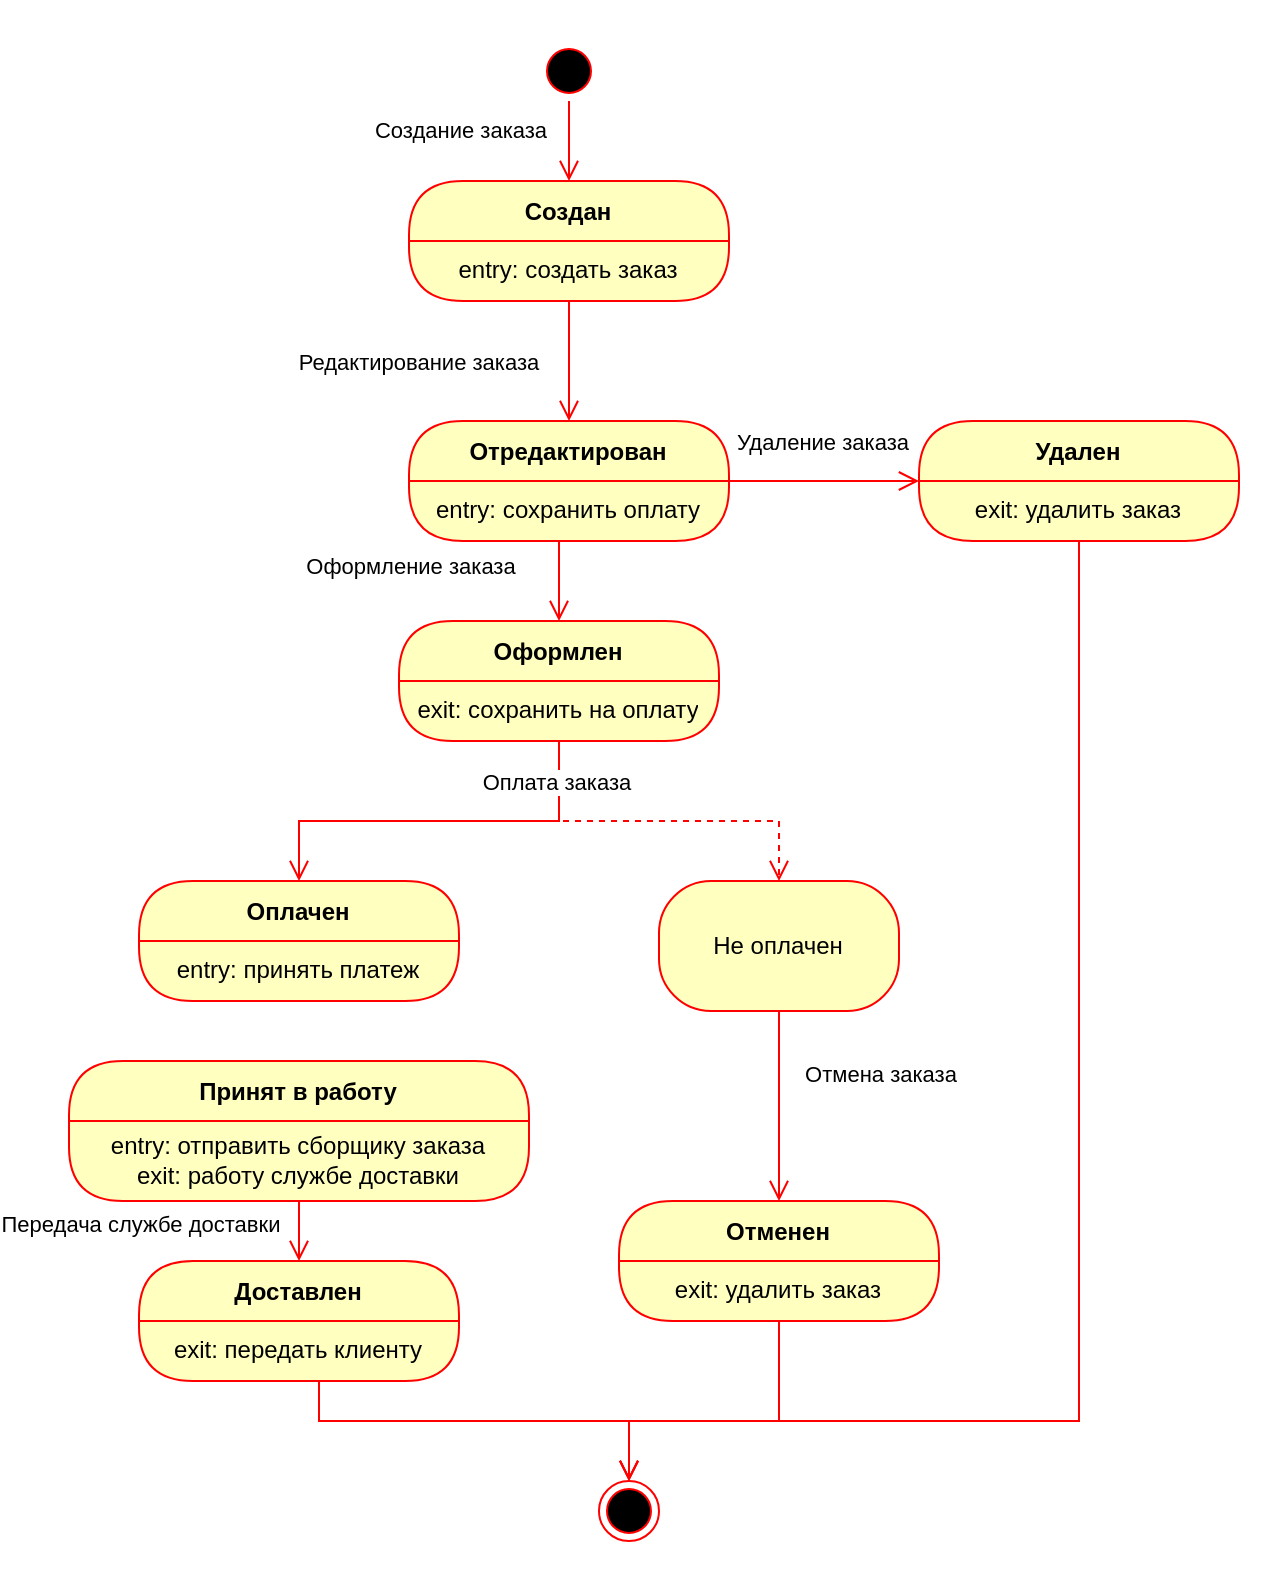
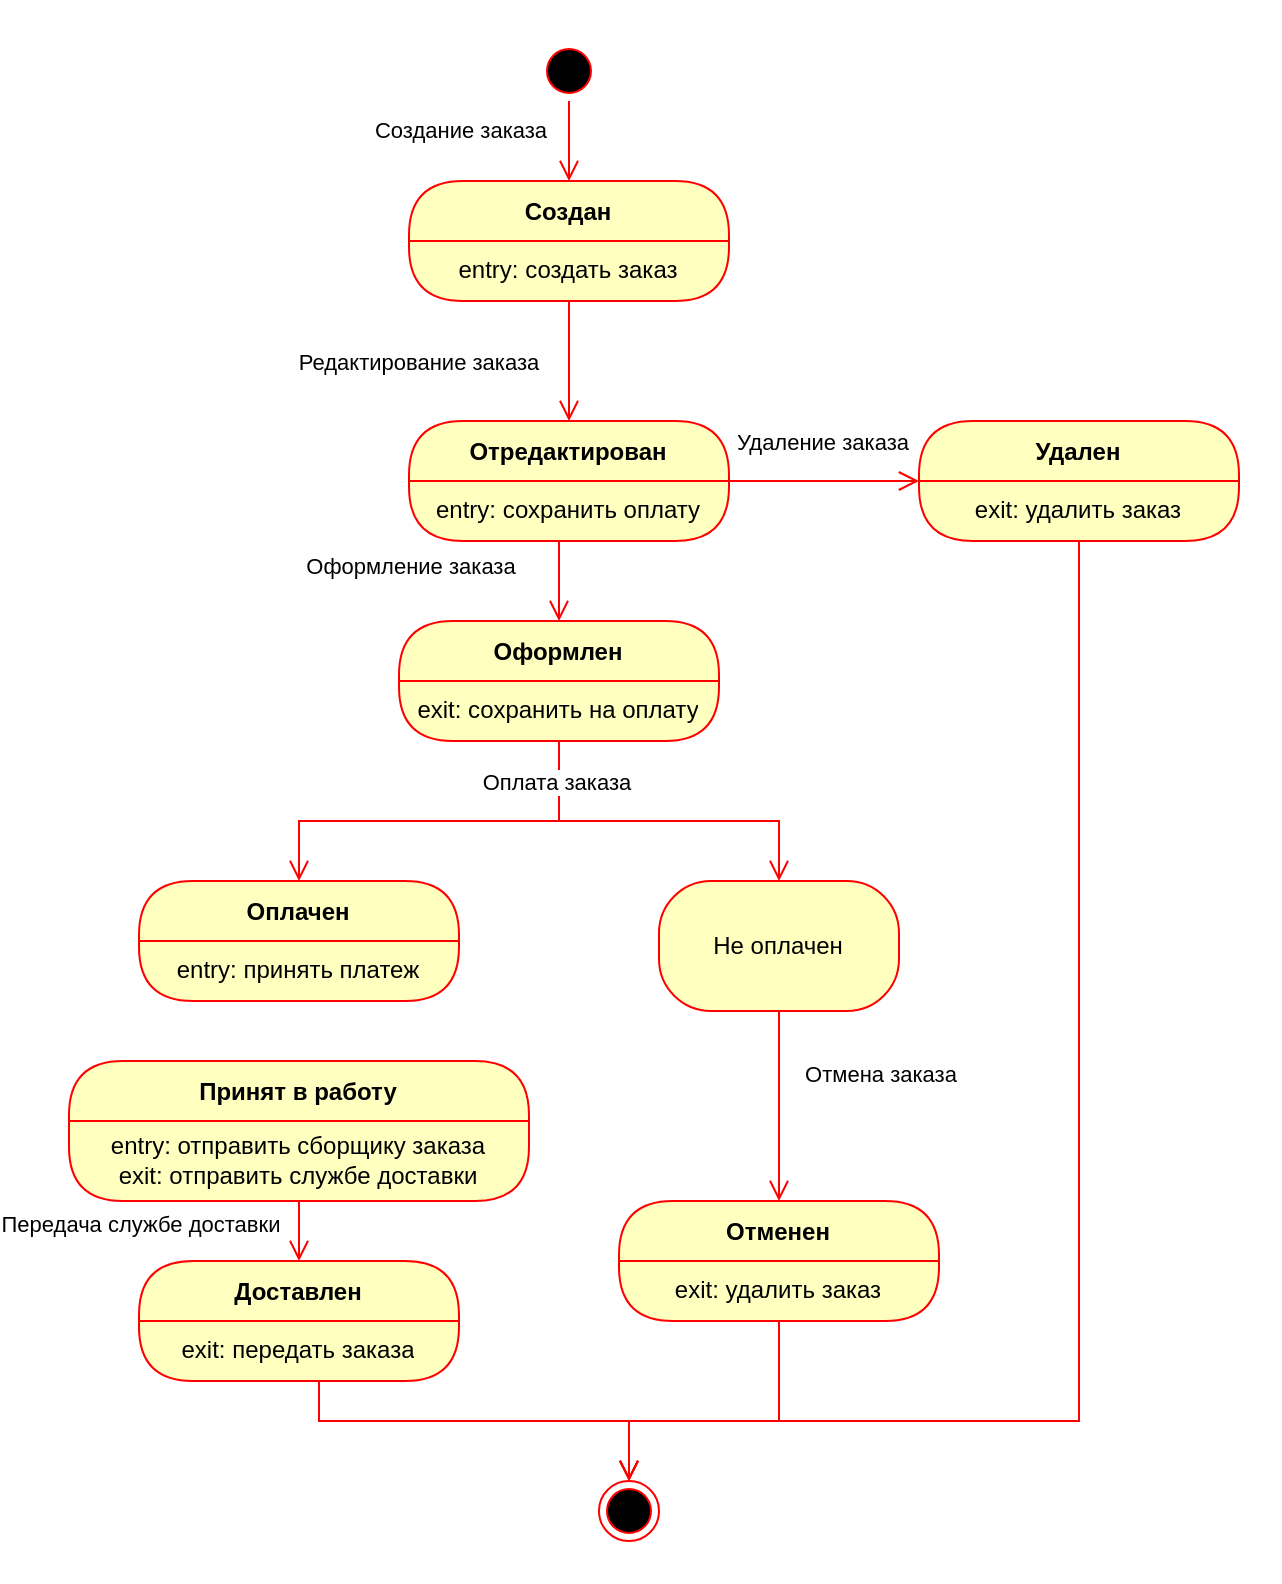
edge "Оформлен" -> "Не оплачен": style dashed -> solid
node "entry: отправить сборщику заказа exit: работу службе доставки": label "entry: отправить сборщику заказа exit: работу службе доставки" -> "entry: отправить сборщику заказа exit: отправить службе доставки"
node "exit: передать клиенту": label "exit: передать клиенту" -> "exit: передать заказа"
